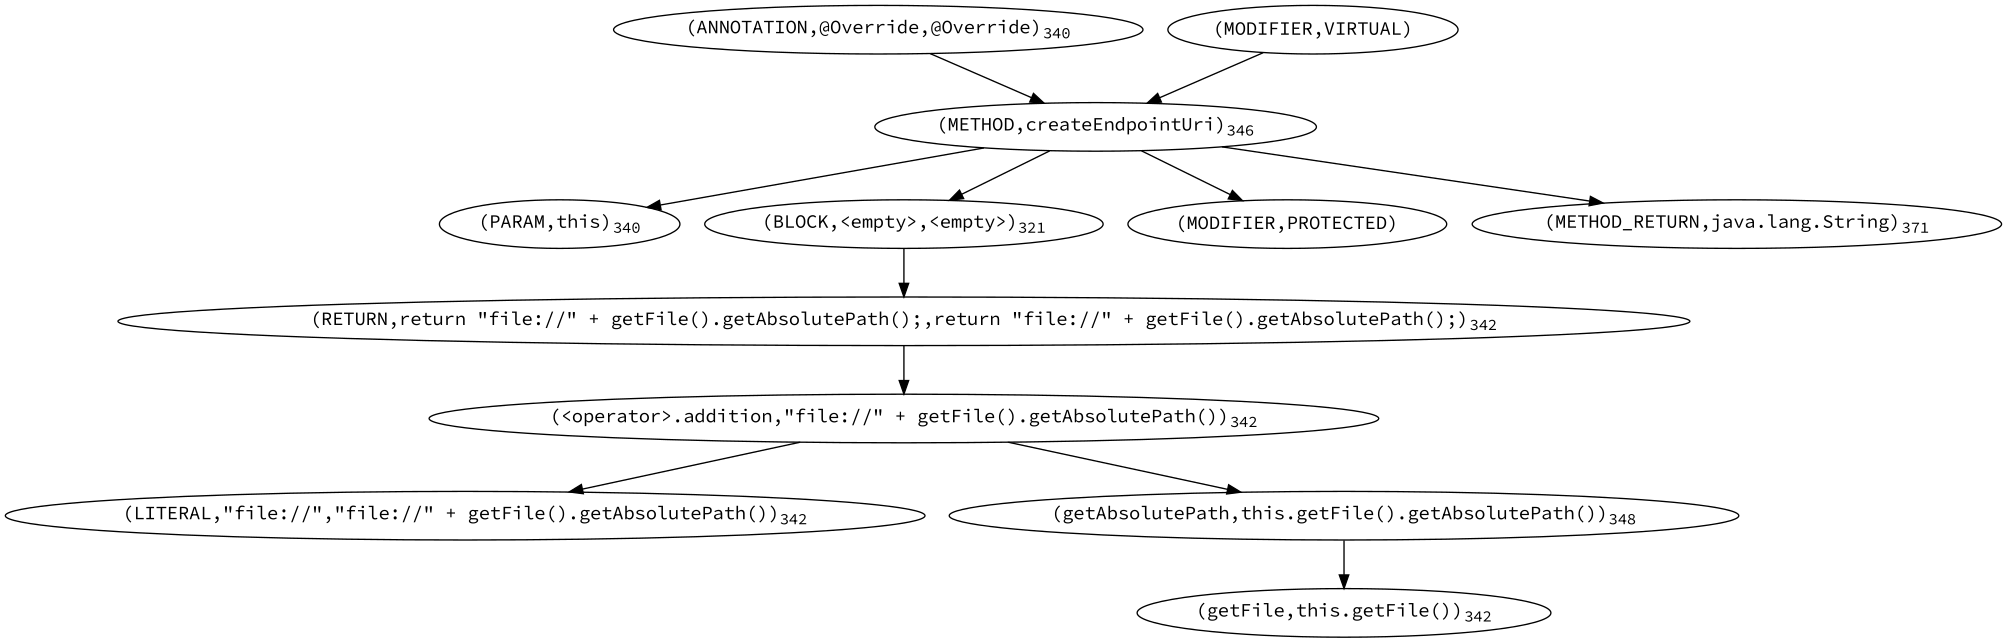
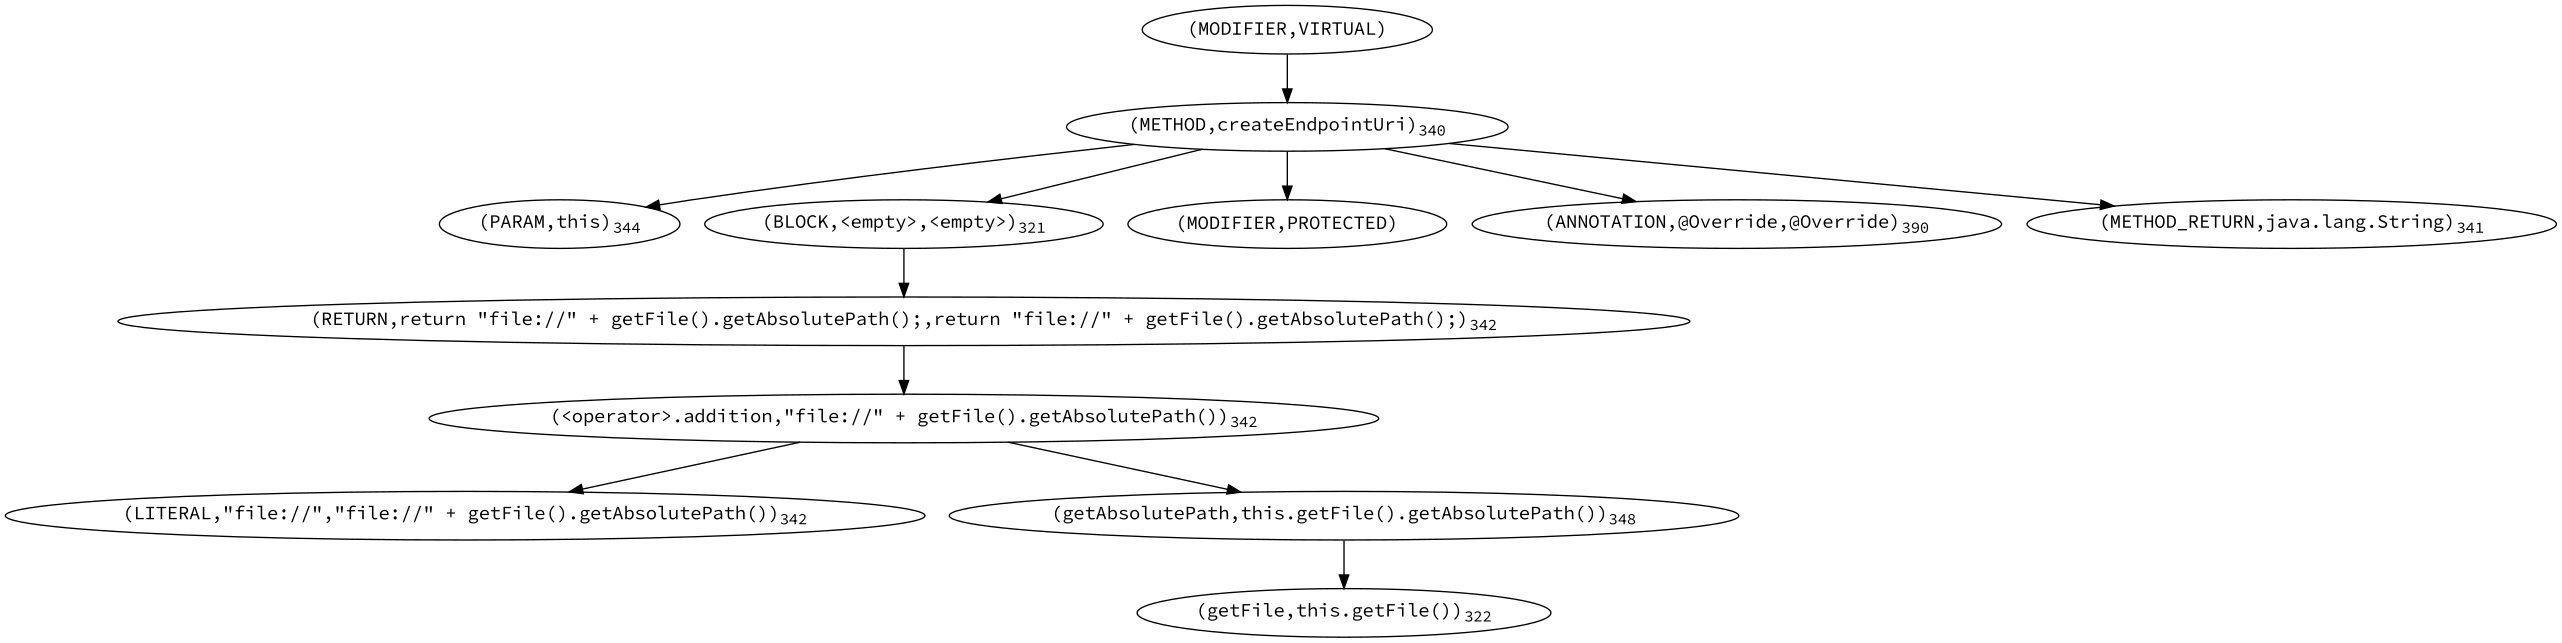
node "(ANNOTATION,@Override,@Override)": text "340" -> "390"
edge "(ANNOTATION,@Override,@Override)" -> "(METHOD,createEndpointUri)": reversed
node "(METHOD,createEndpointUri)": text "346" -> "340"
node "(PARAM,this)": text "340" -> "344"
node "(METHOD_RETURN,java.lang.String)": text "371" -> "341"
node "(getFile,this.getFile())": text "342" -> "322"
